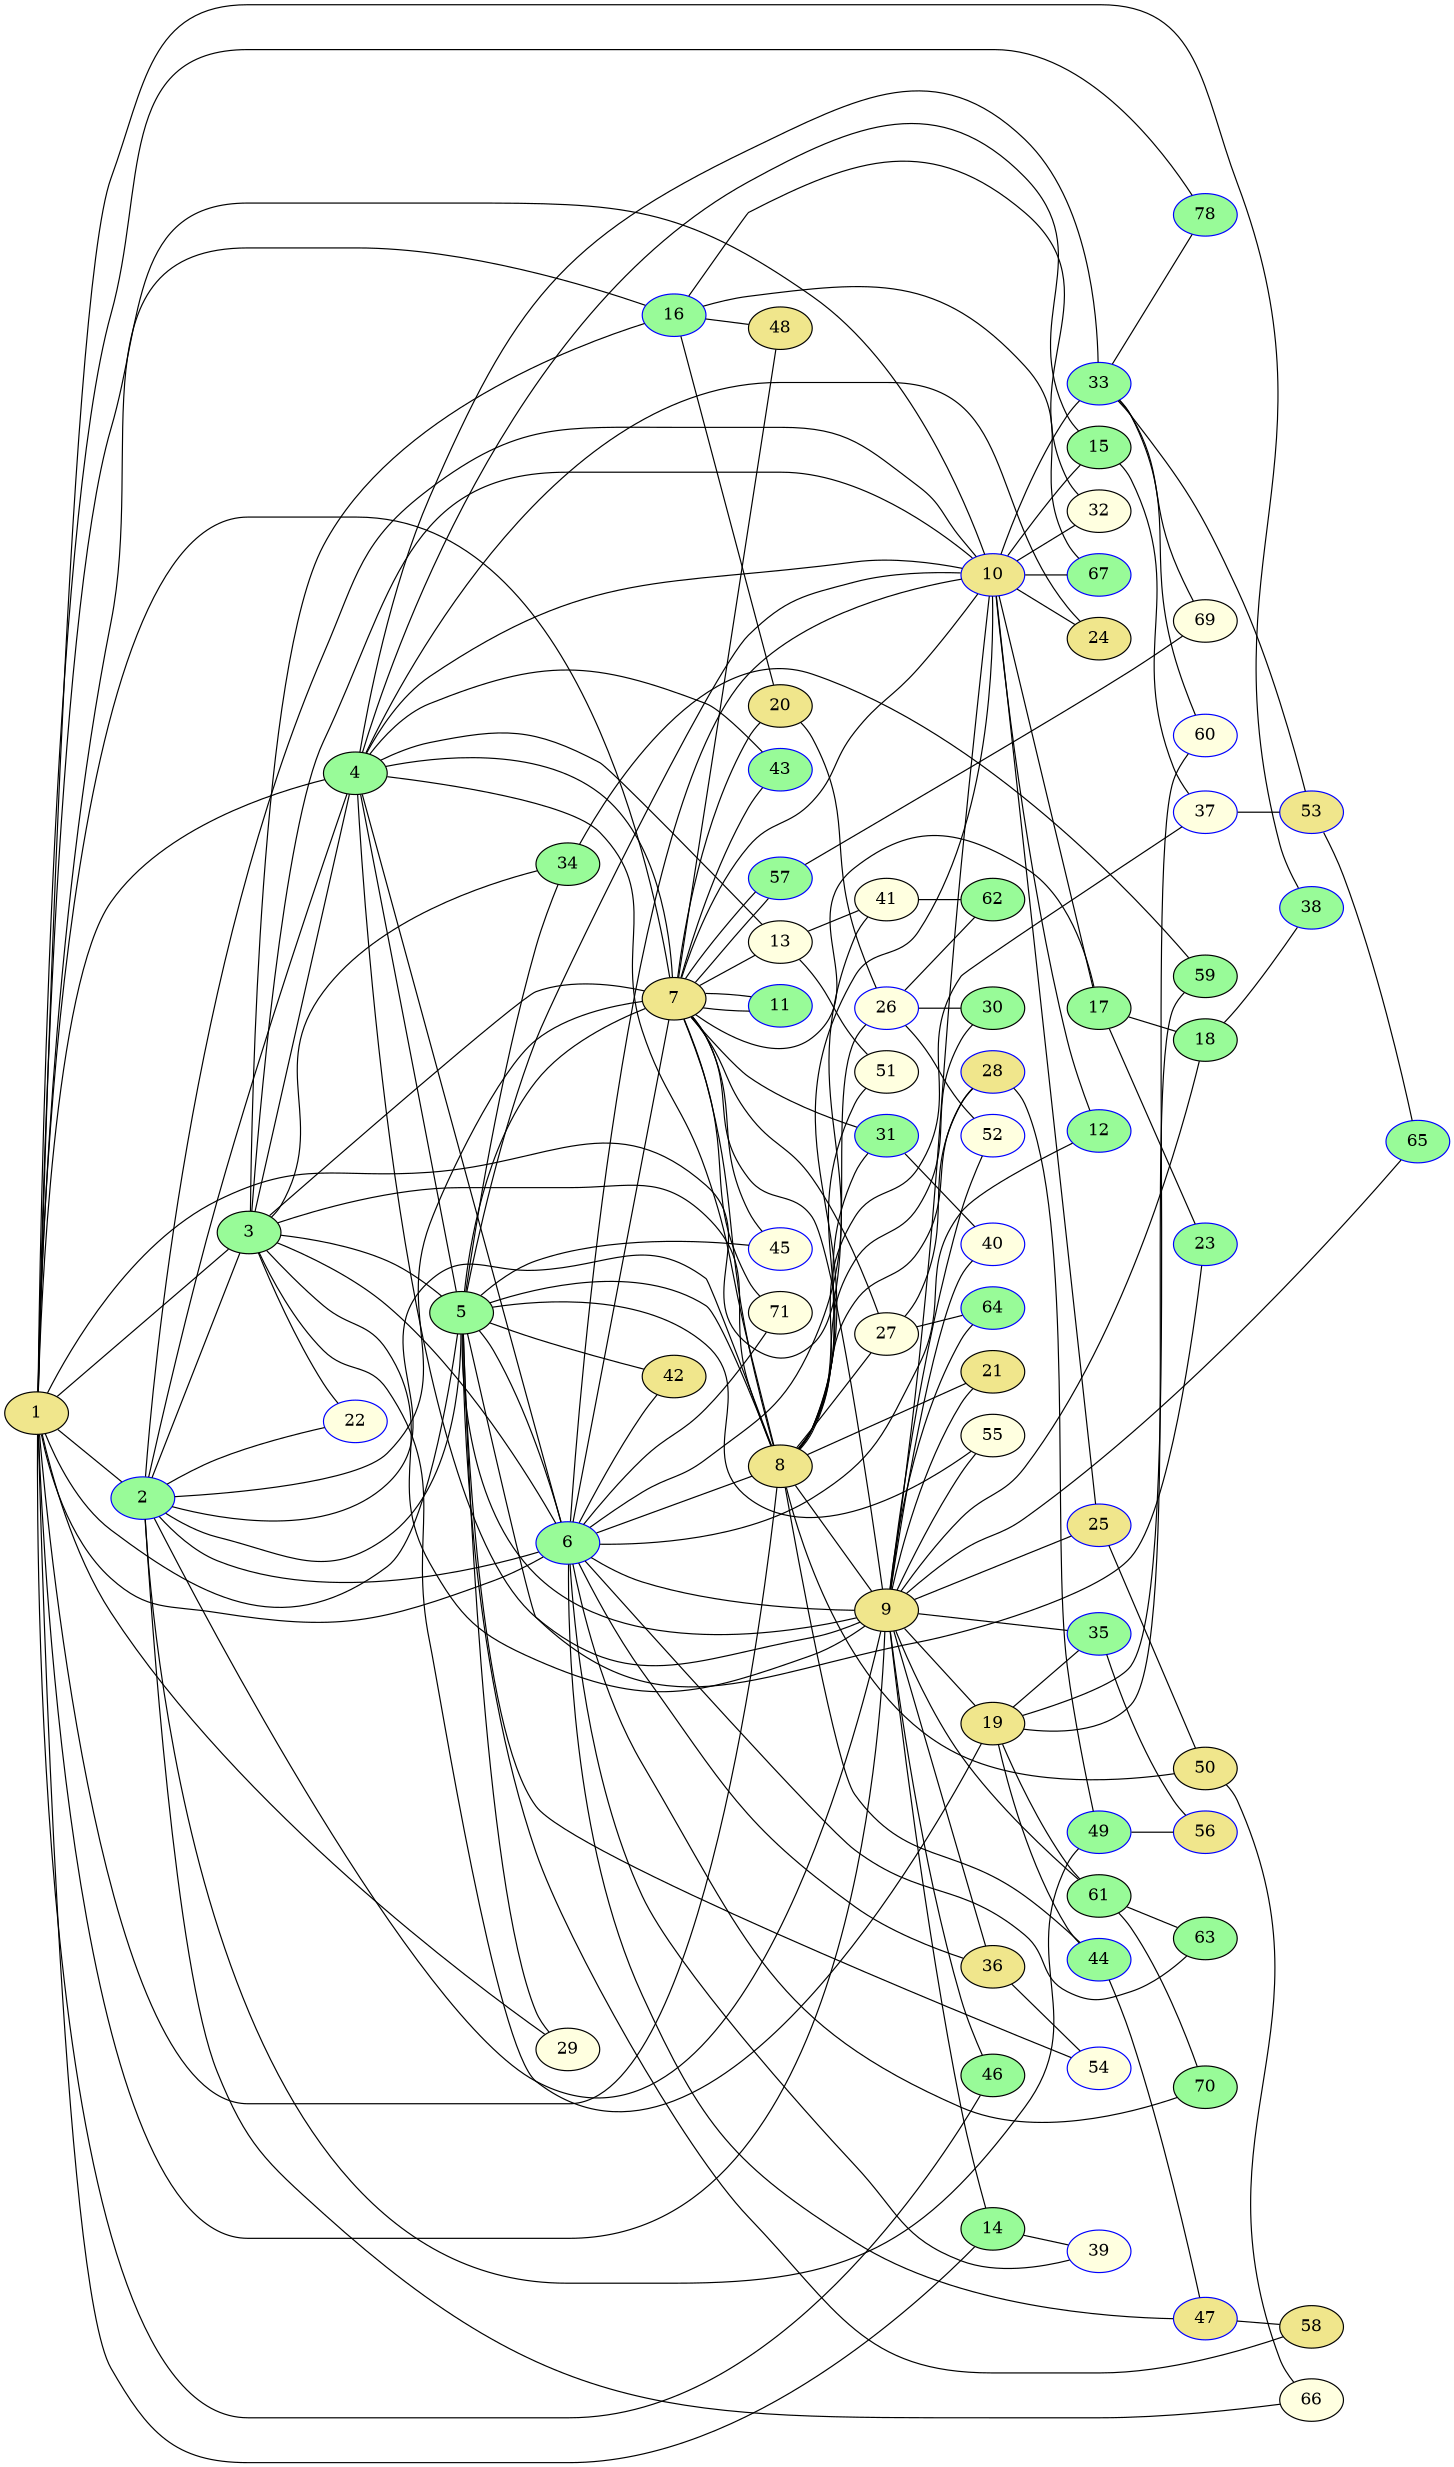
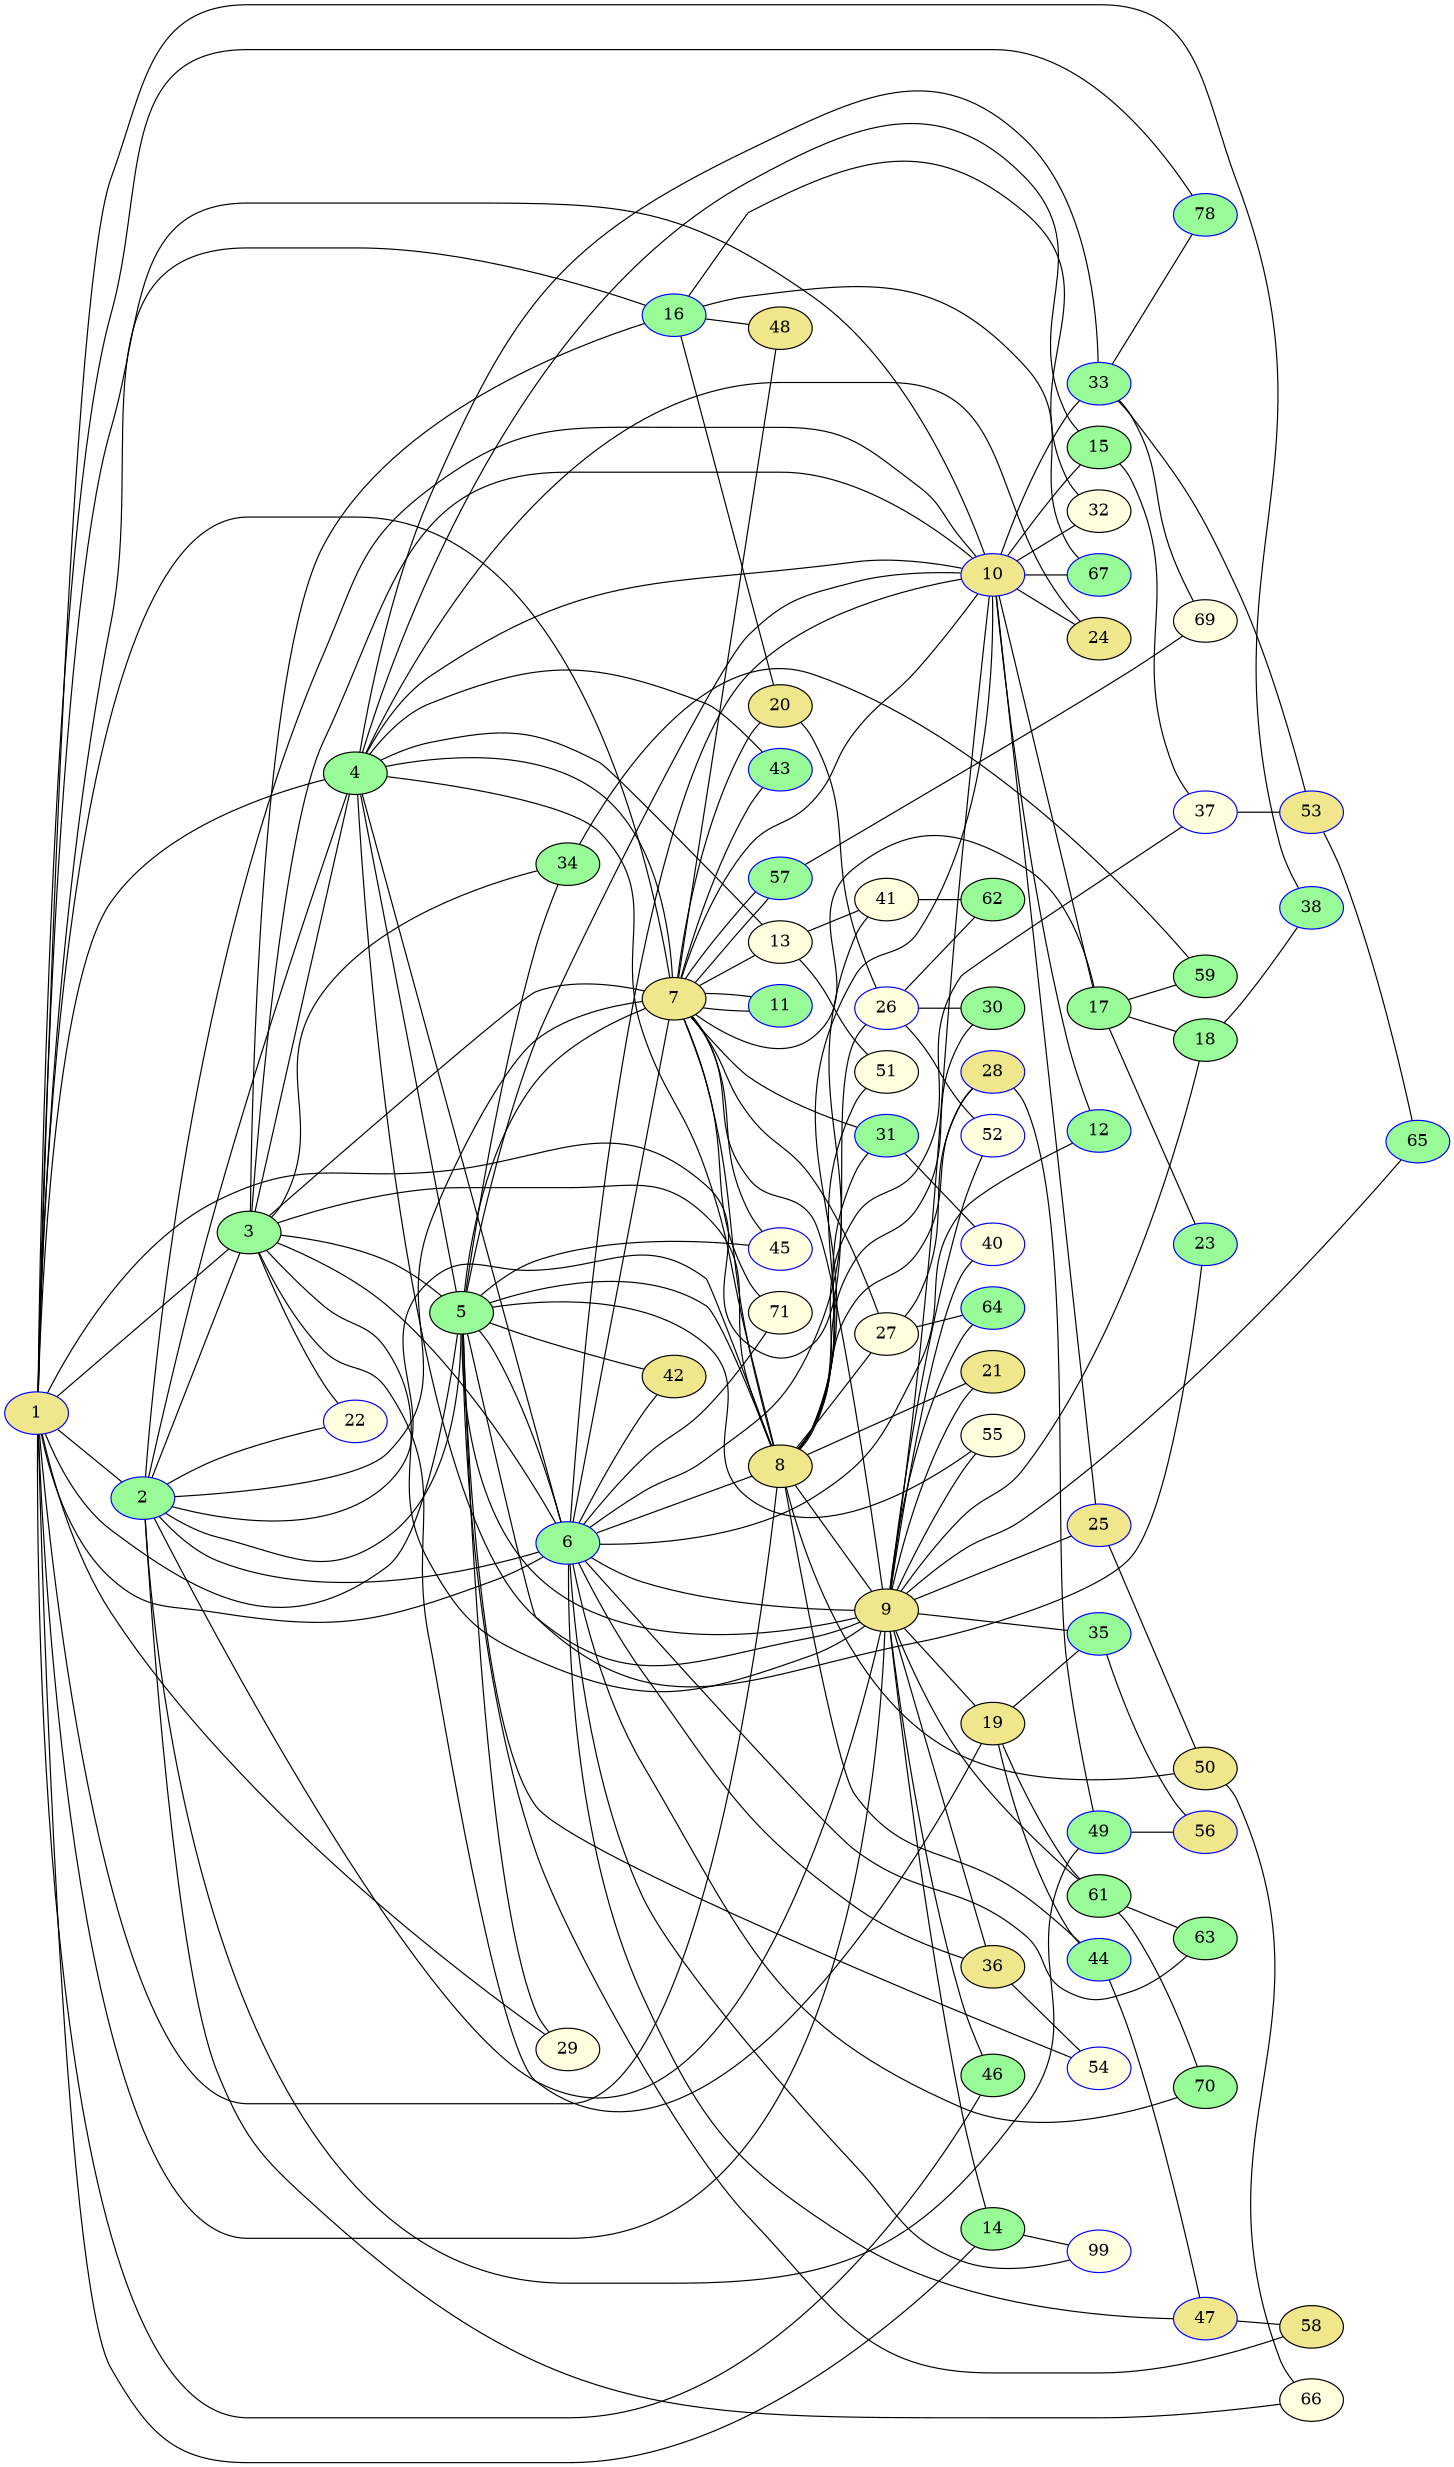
node "60": removed
edge "59" -- "19": now "59" -- "17"
node "1": color black -> blue
node "39": label "39" -> "99"
